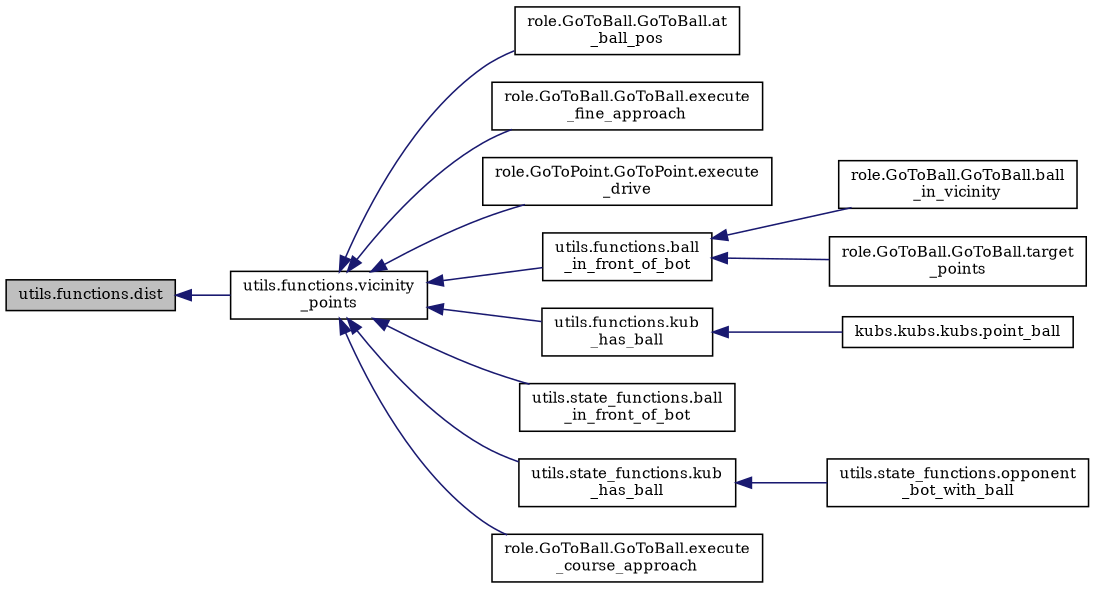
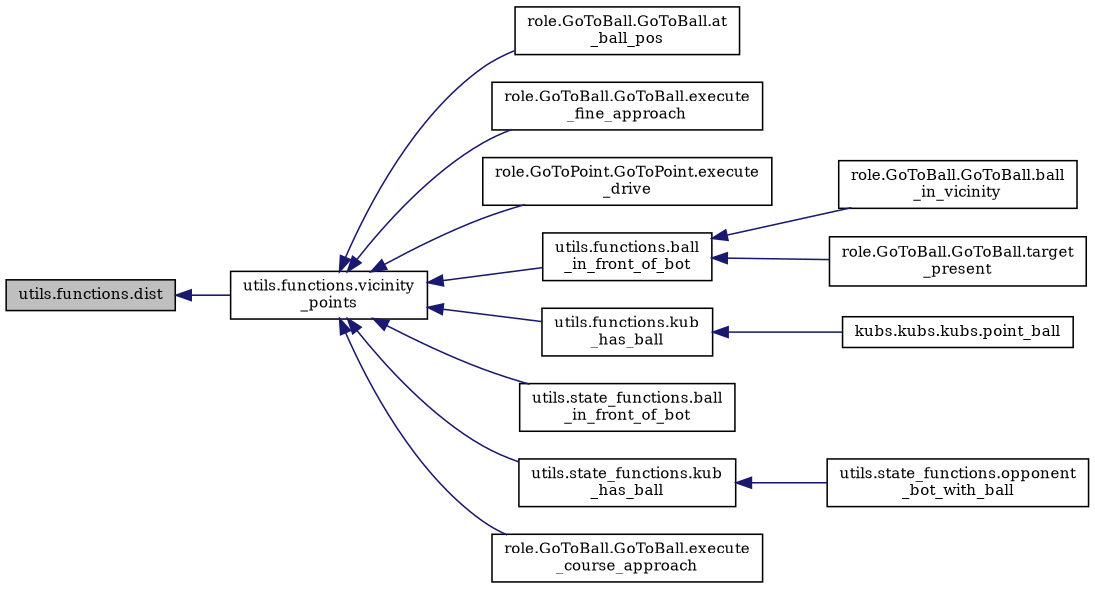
node "role.GoToBall.GoToBall.target _points": label "role.GoToBall.GoToBall.target _points" -> "role.GoToBall.GoToBall.target _present"
